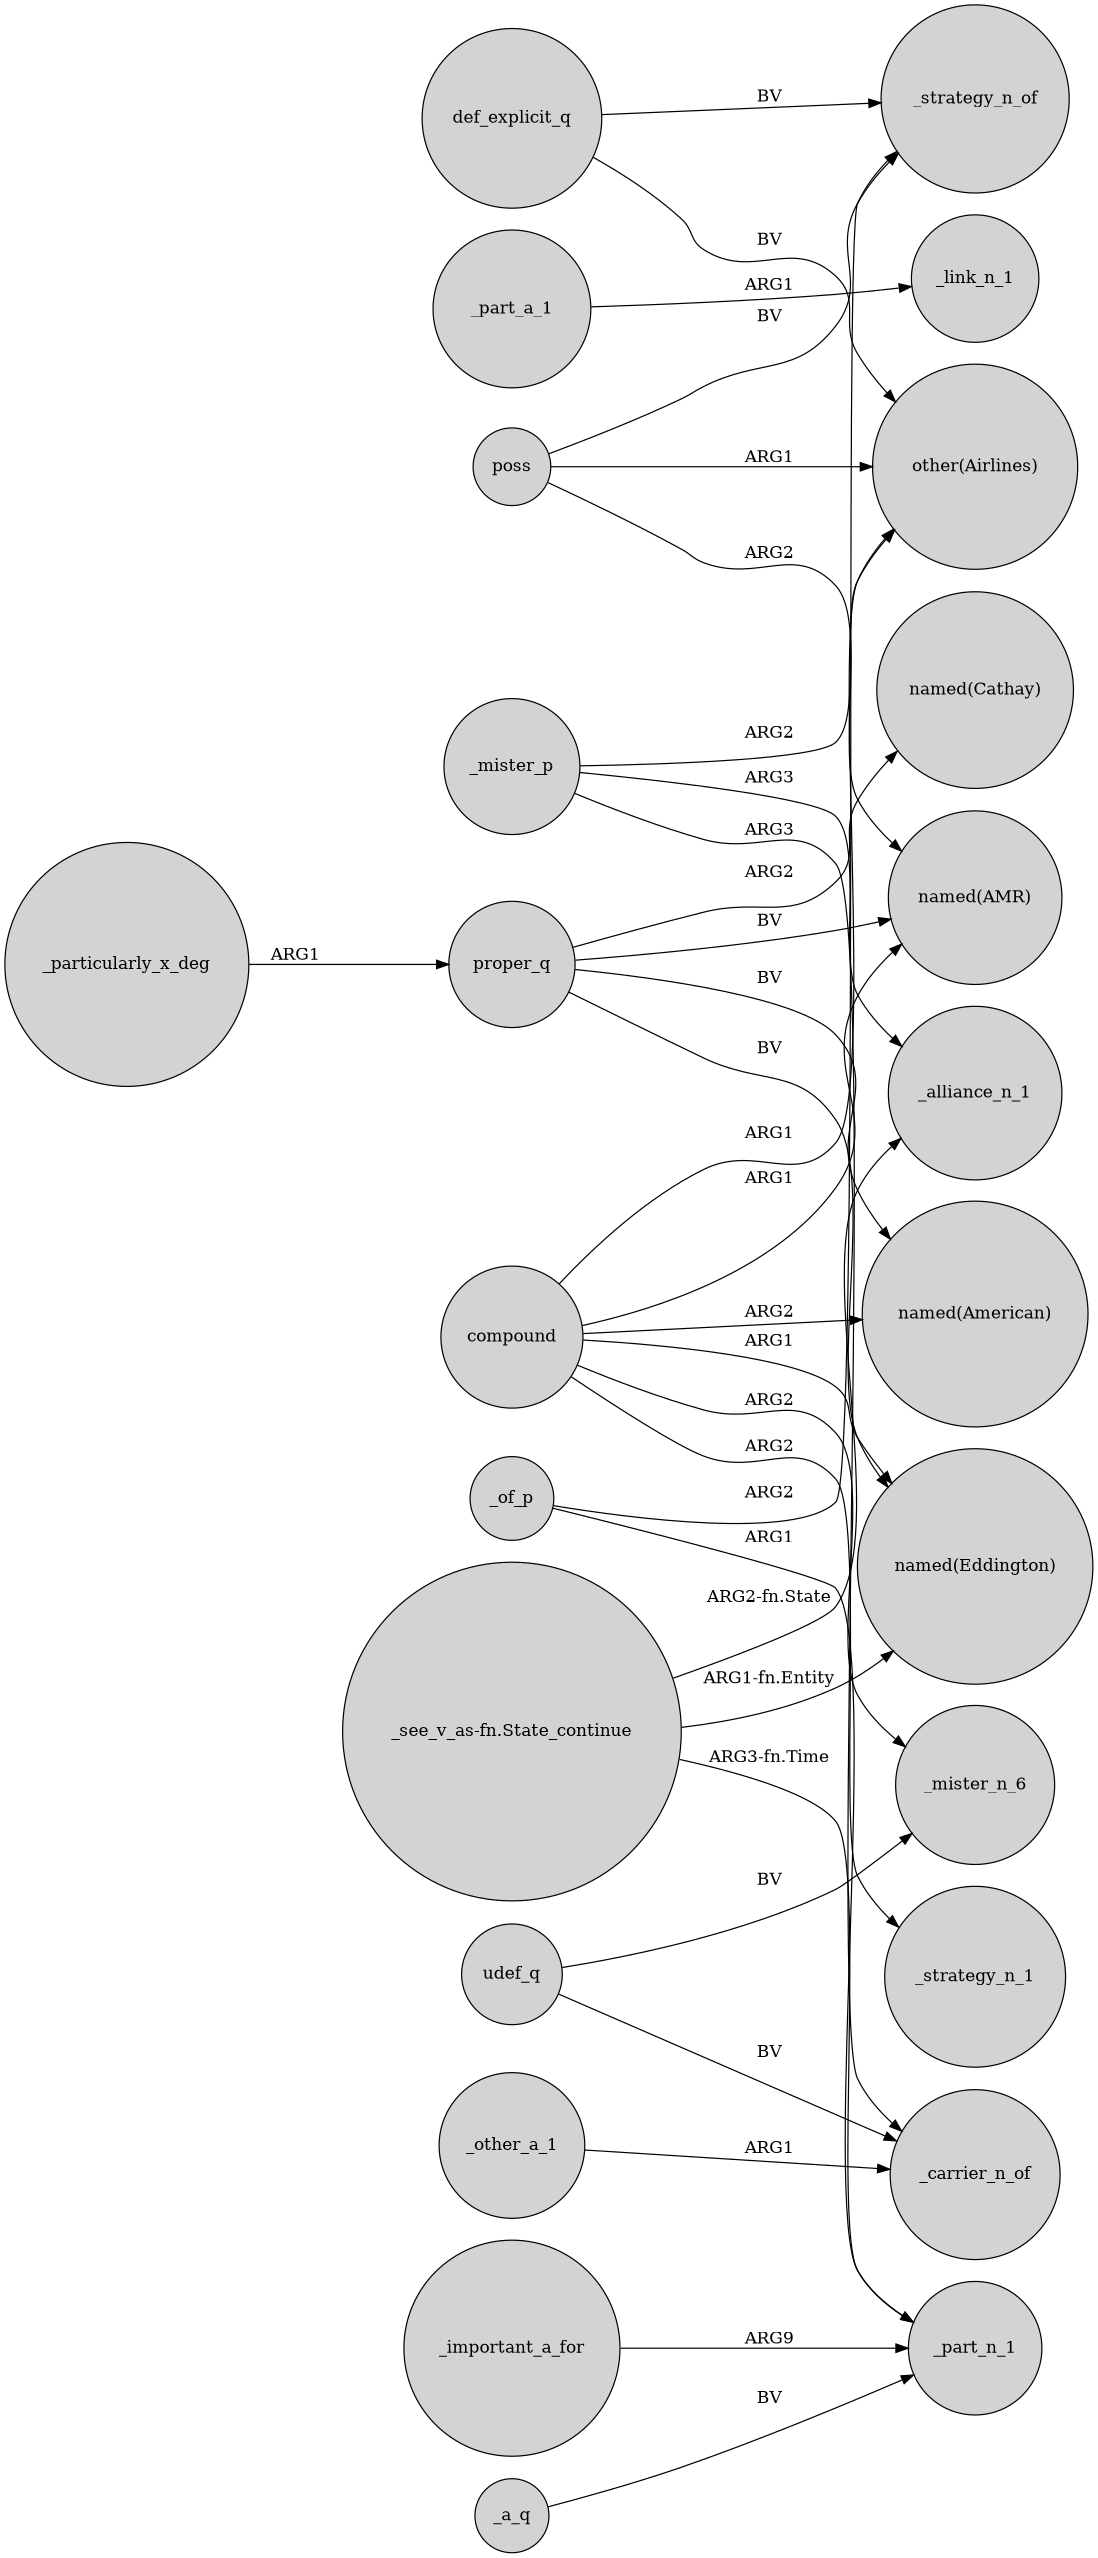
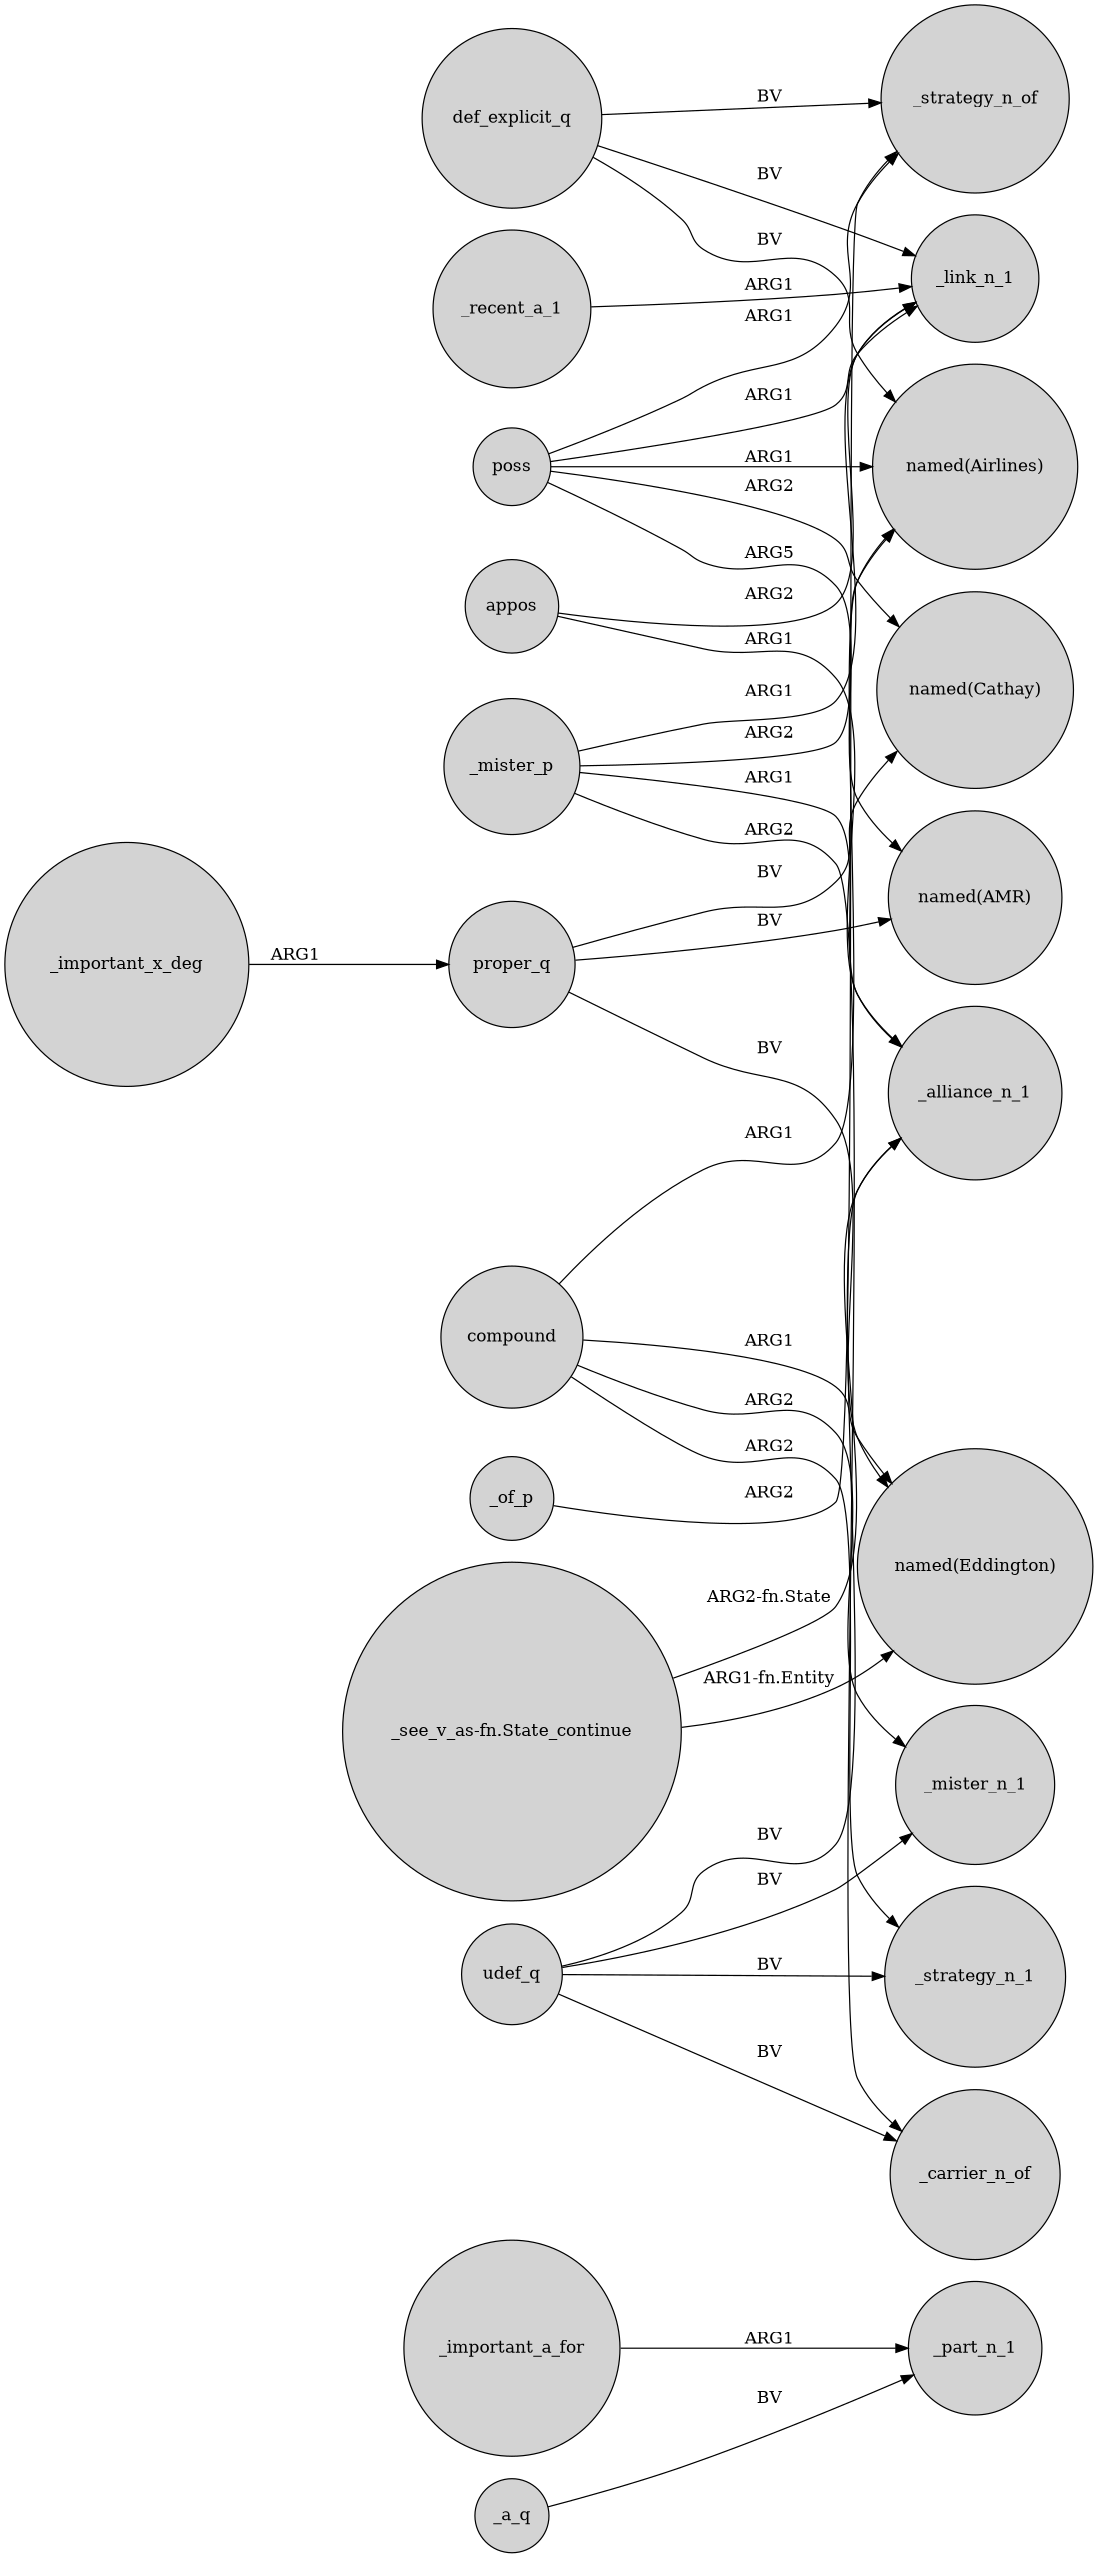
edge "def_explicit_q" -> "_link_n_1": added, label "BV"
node "_part_a_1": label "_part_a_1" -> "_recent_a_1"
edge "poss" -> "_strategy_n_of": label "BV" -> "ARG1"
edge "poss" -> "_link_n_1": added, label "ARG1"
node "other(Airlines)": label "other(Airlines)" -> "named(Airlines)"
edge "poss" -> "named(Cathay)": added, label "ARG2"
edge "poss" -> "named(AMR)": label "ARG2" -> "ARG5"
node "appos": added
edge "_mister_p" -> "_link_n_1": added, label "ARG1"
edge "_mister_p" -> "_alliance_n_1": label "ARG3" -> "ARG1"
edge "_mister_p" -> "_carrier_n_of": label "ARG3" -> "ARG2"
edge "proper_q" -> "named(Cathay)": label "ARG2" -> "BV"
node "_particularly_x_deg": label "_particularly_x_deg" -> "_important_x_deg"
edge "compound" -> "named(AMR)": removed, label "ARG1"
node "named(American)": removed
edge "_of_p" -> "_part_n_1": removed, label "ARG1"
node "_mister_n_6": label "_mister_n_6" -> "_mister_n_1"
edge "_see_v_as-fn.State_continue" -> "_part_n_1": removed, label "ARG3-fn.Time"
edge "udef_q" -> "_alliance_n_1": added, label "BV"
edge "udef_q" -> "_strategy_n_1": added, label "BV"
node "_other_a_1": removed
edge "_important_a_for" -> "_part_n_1": label "ARG9" -> "ARG1"
